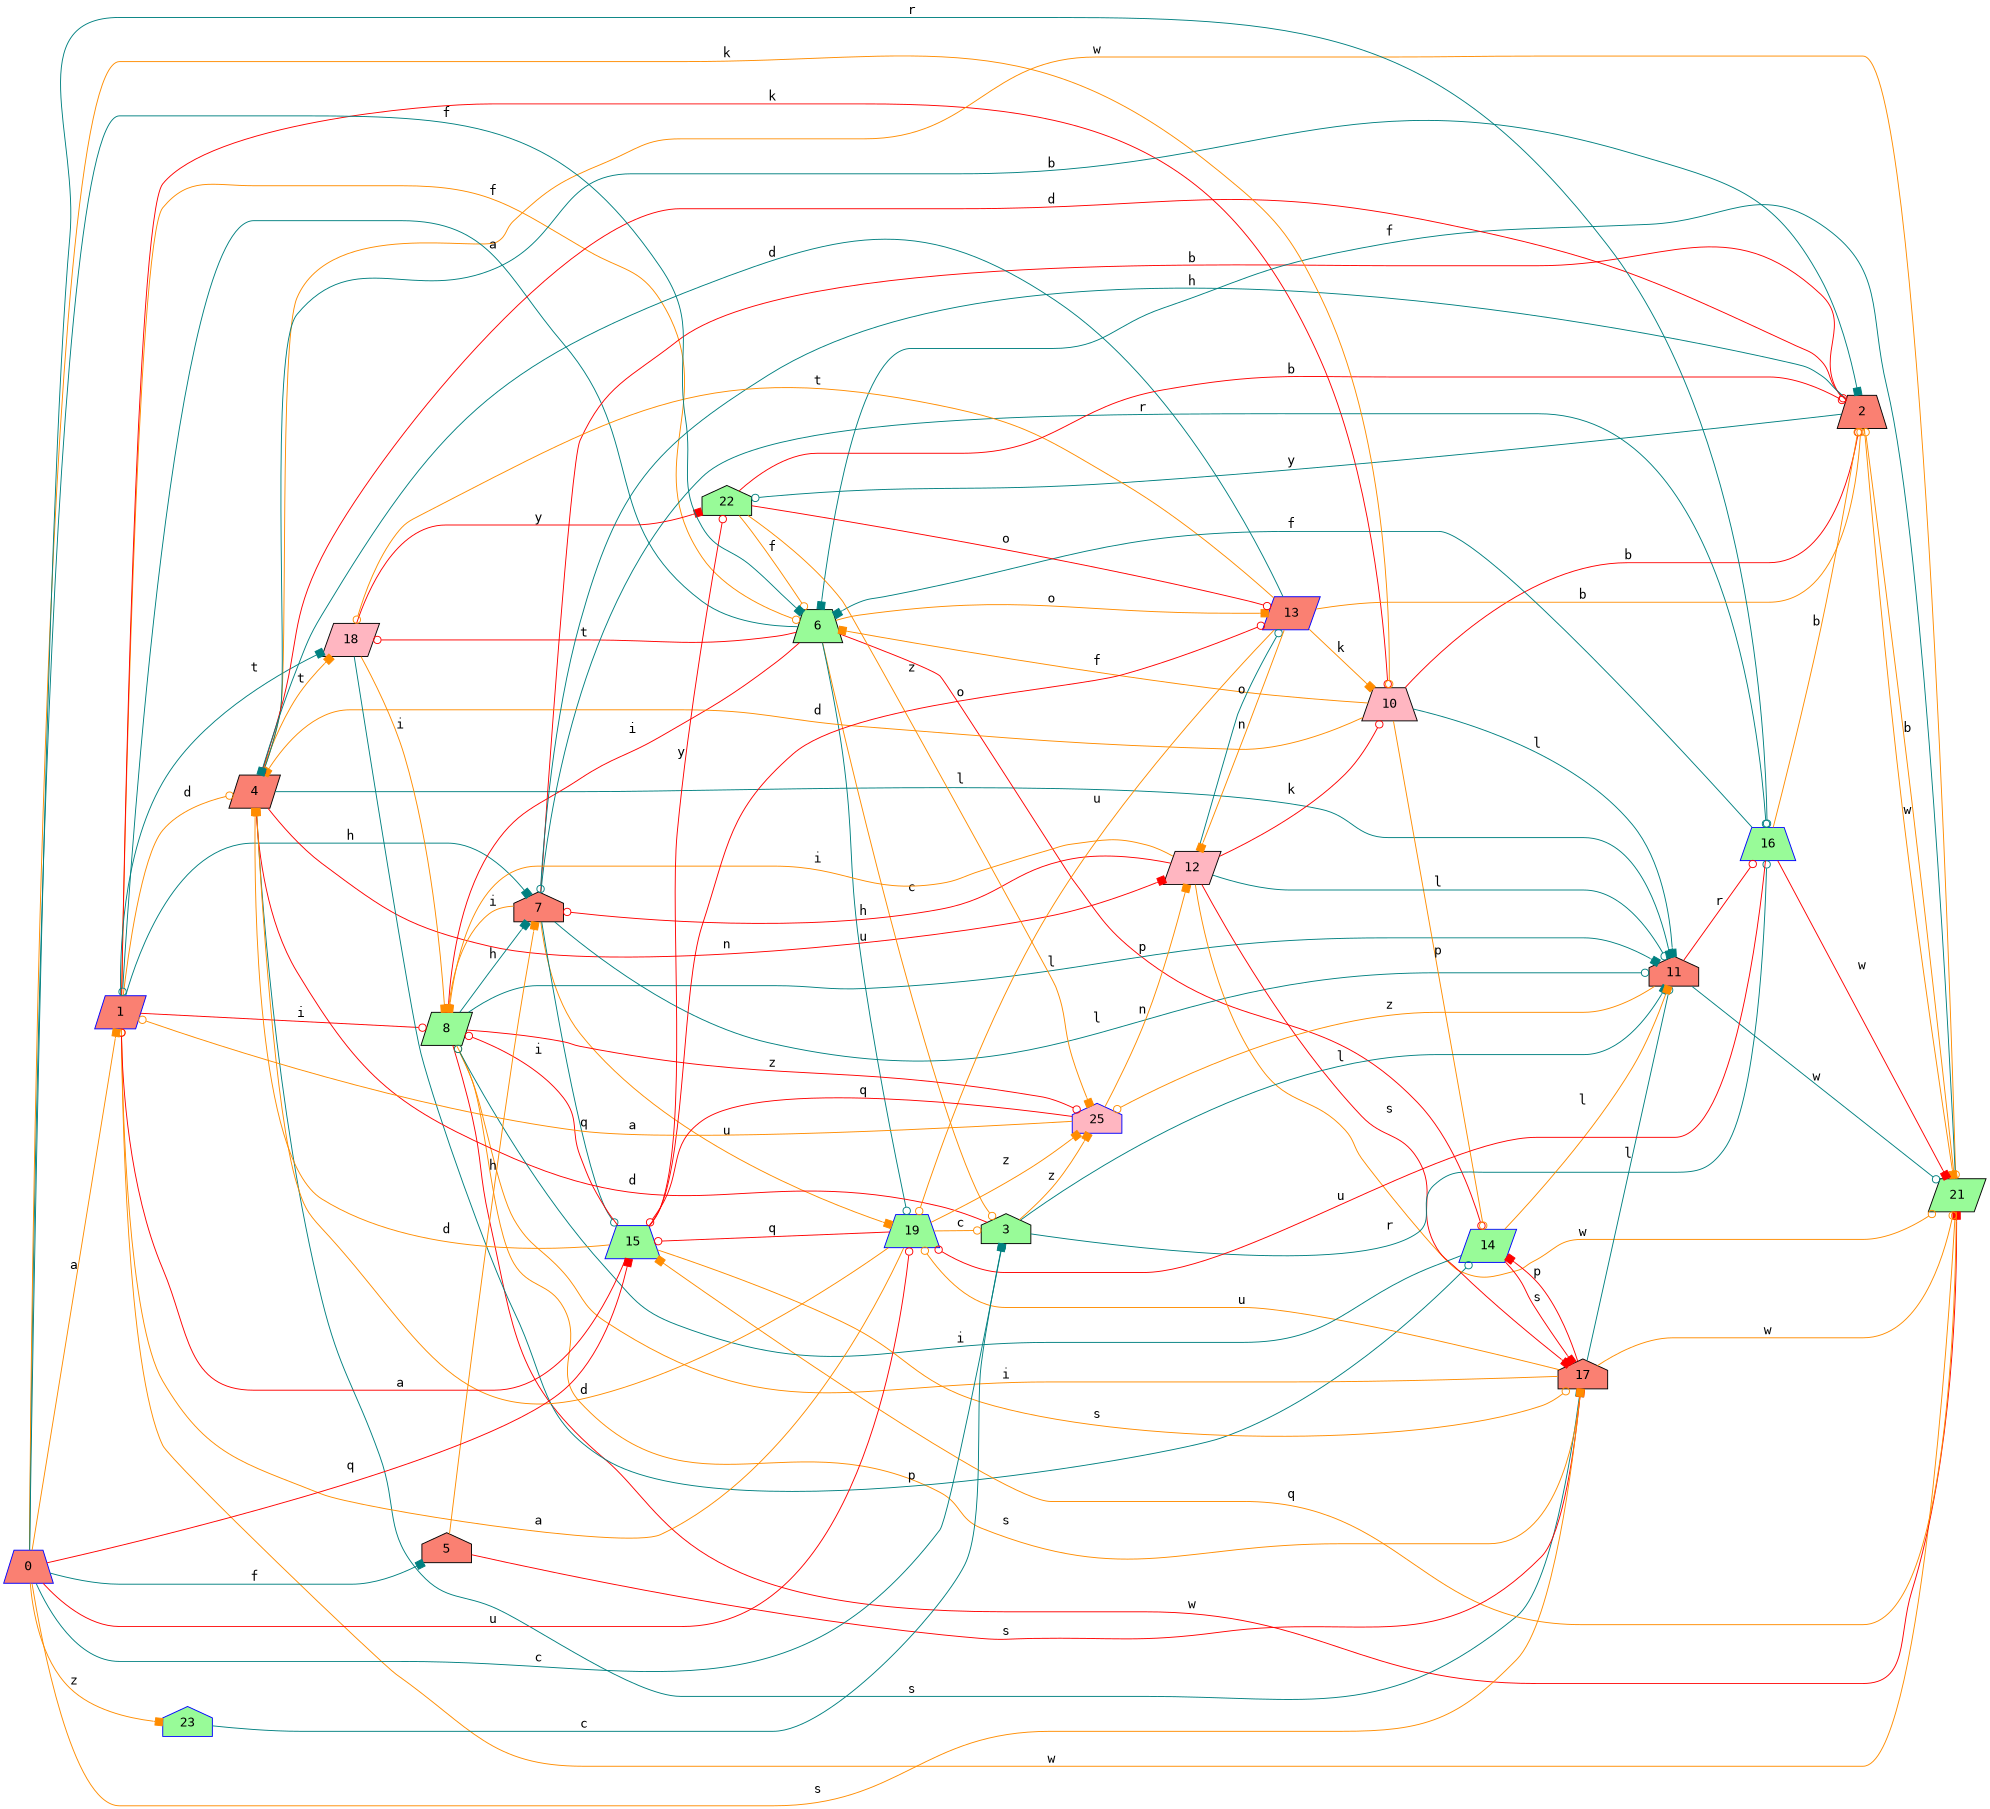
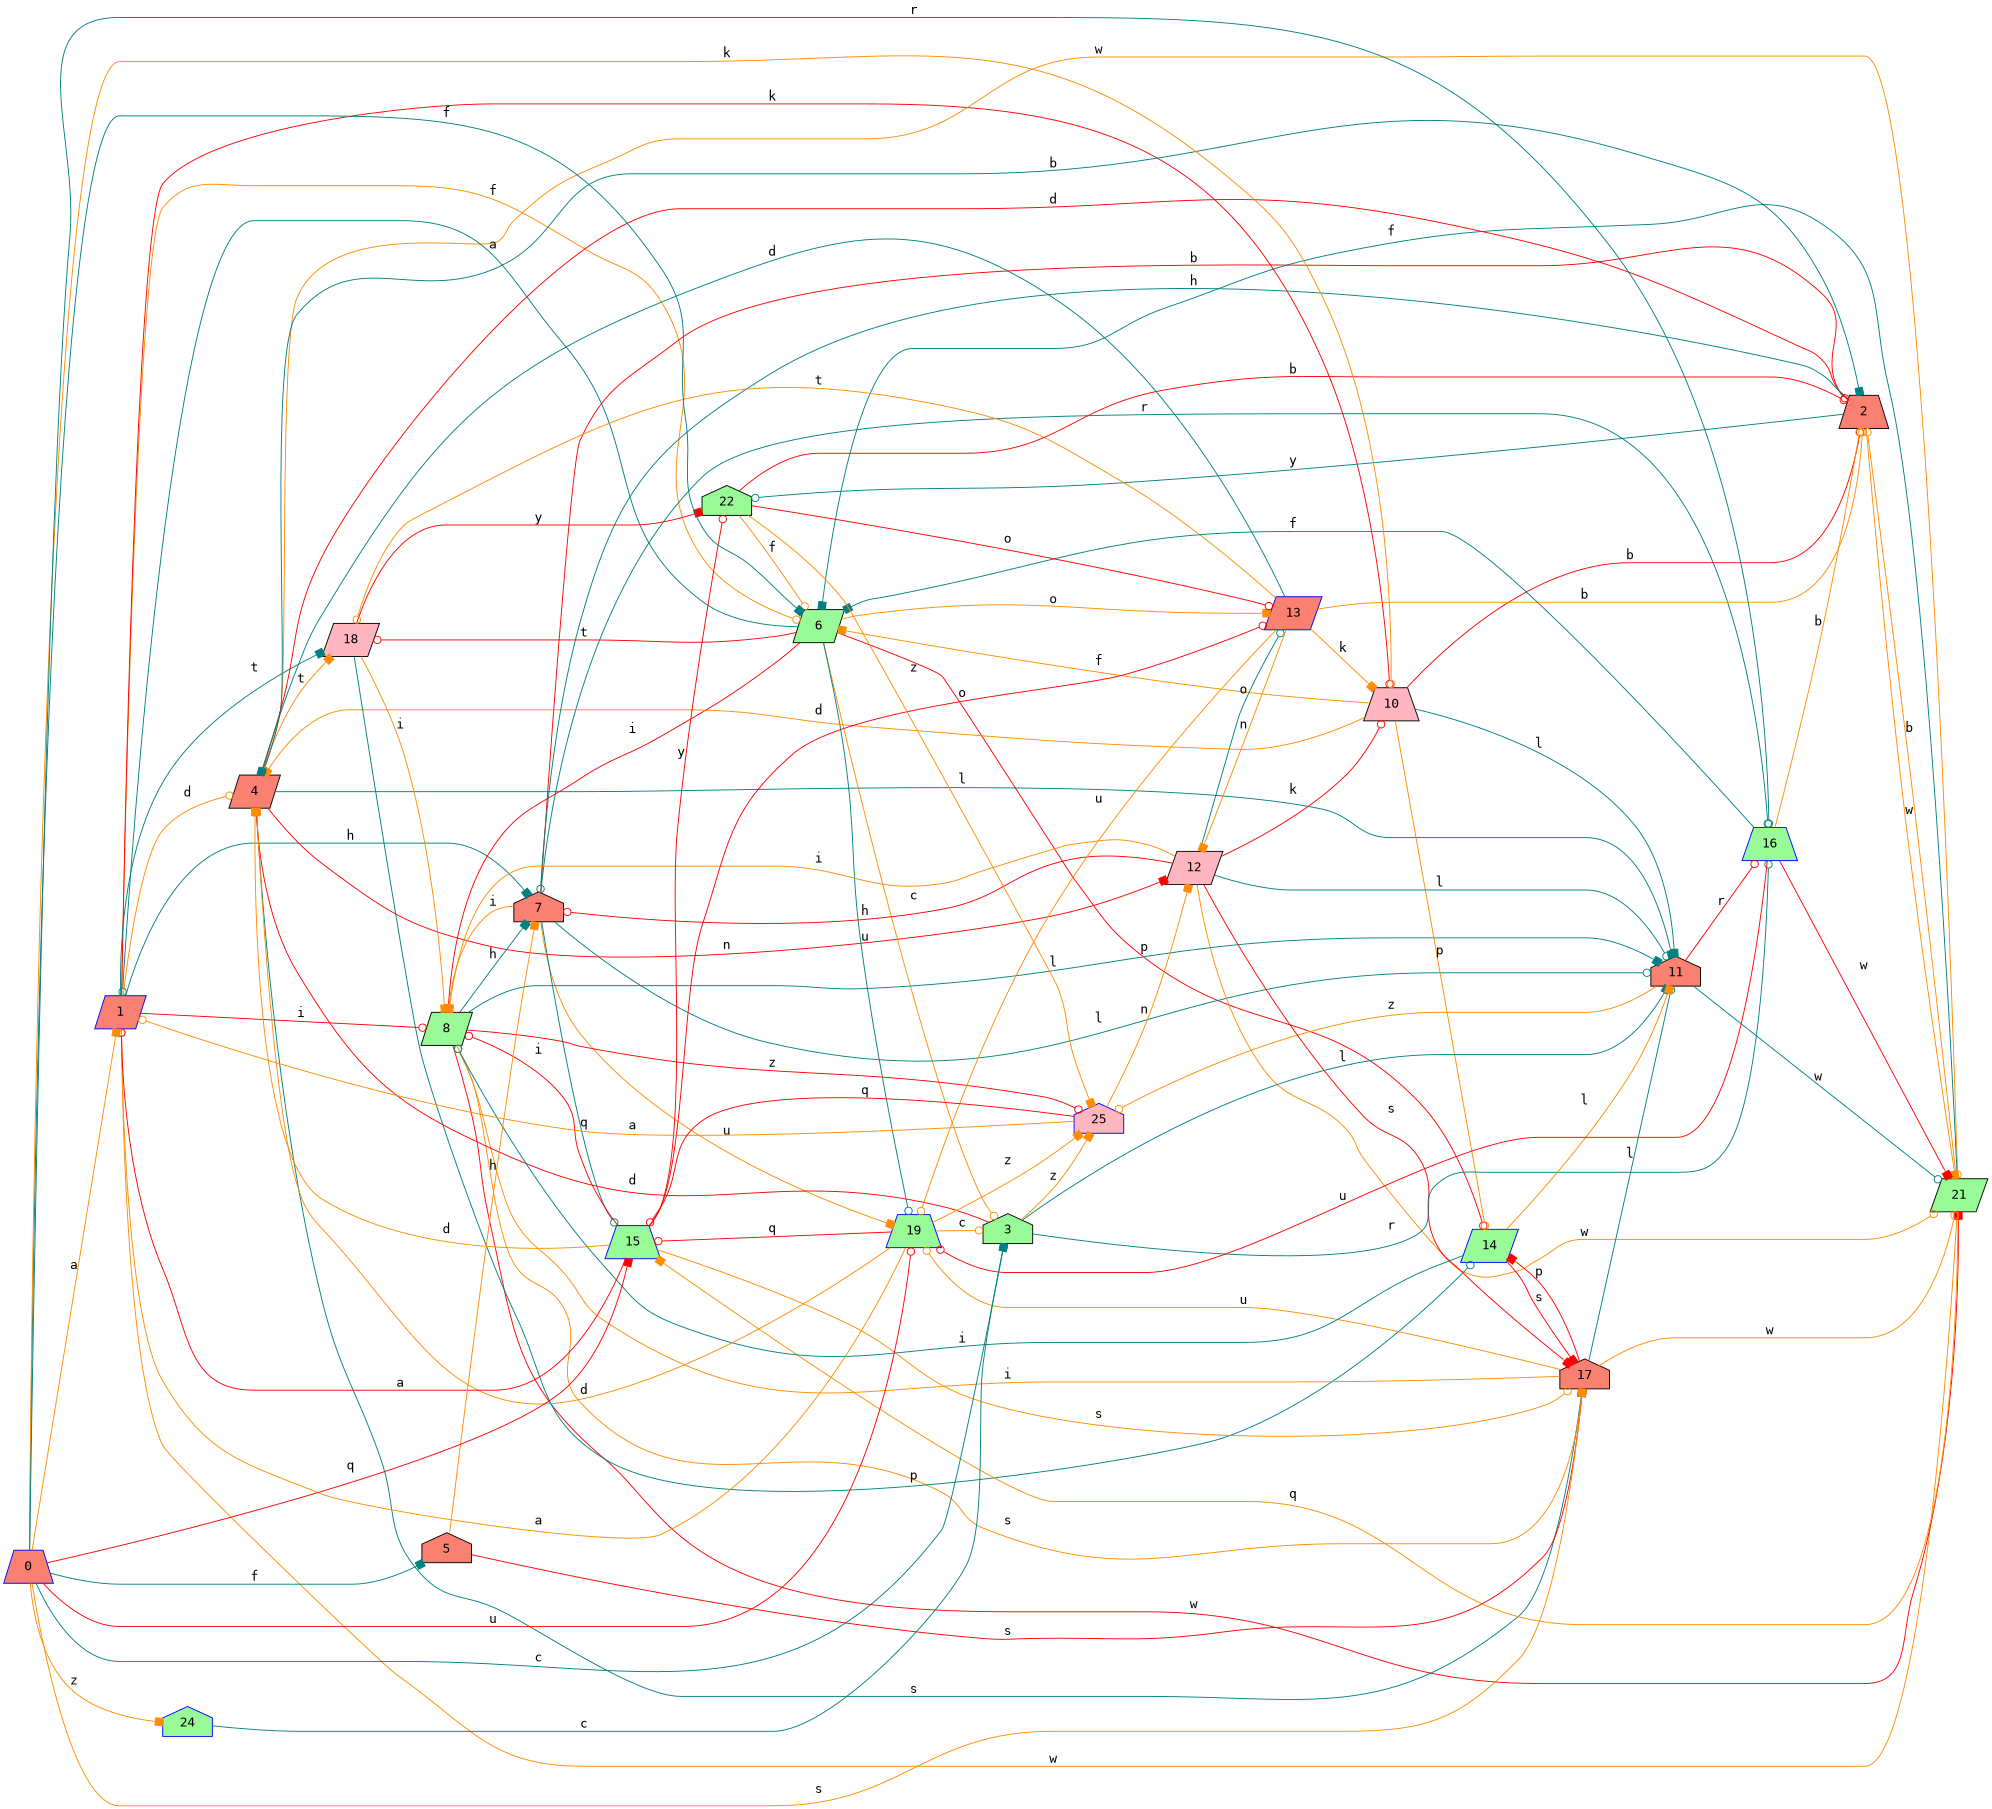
node "6": shape trapezium -> parallelogram
node "23": label "23" -> "24"
